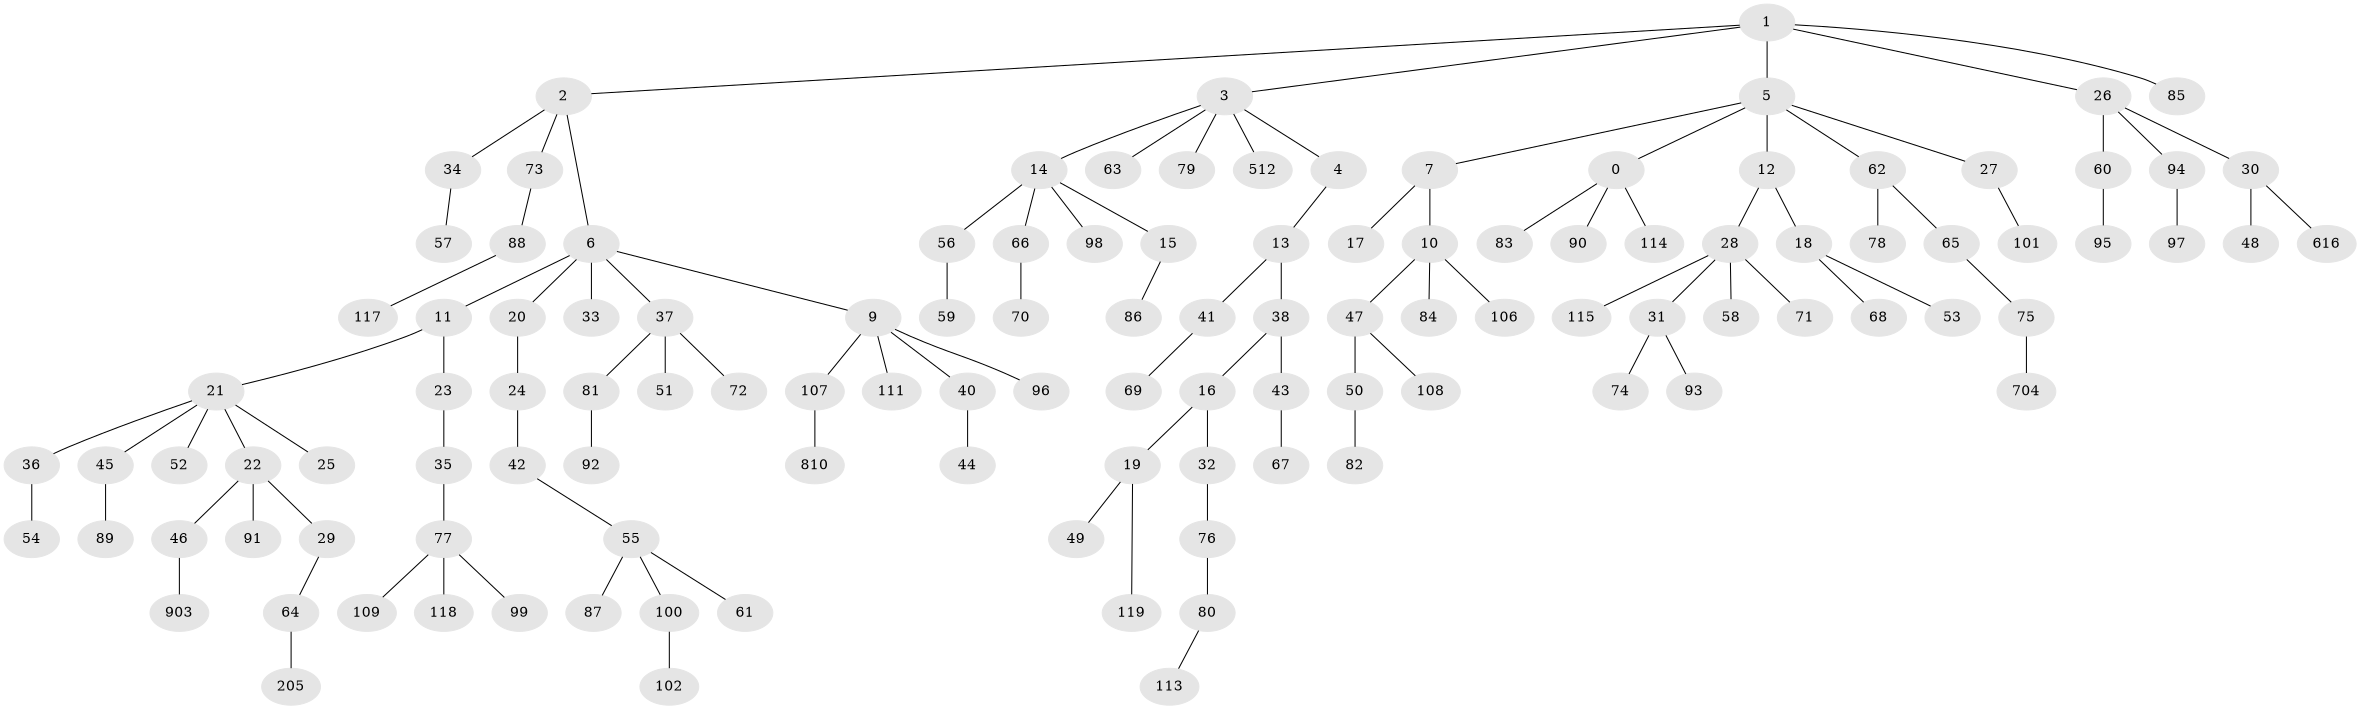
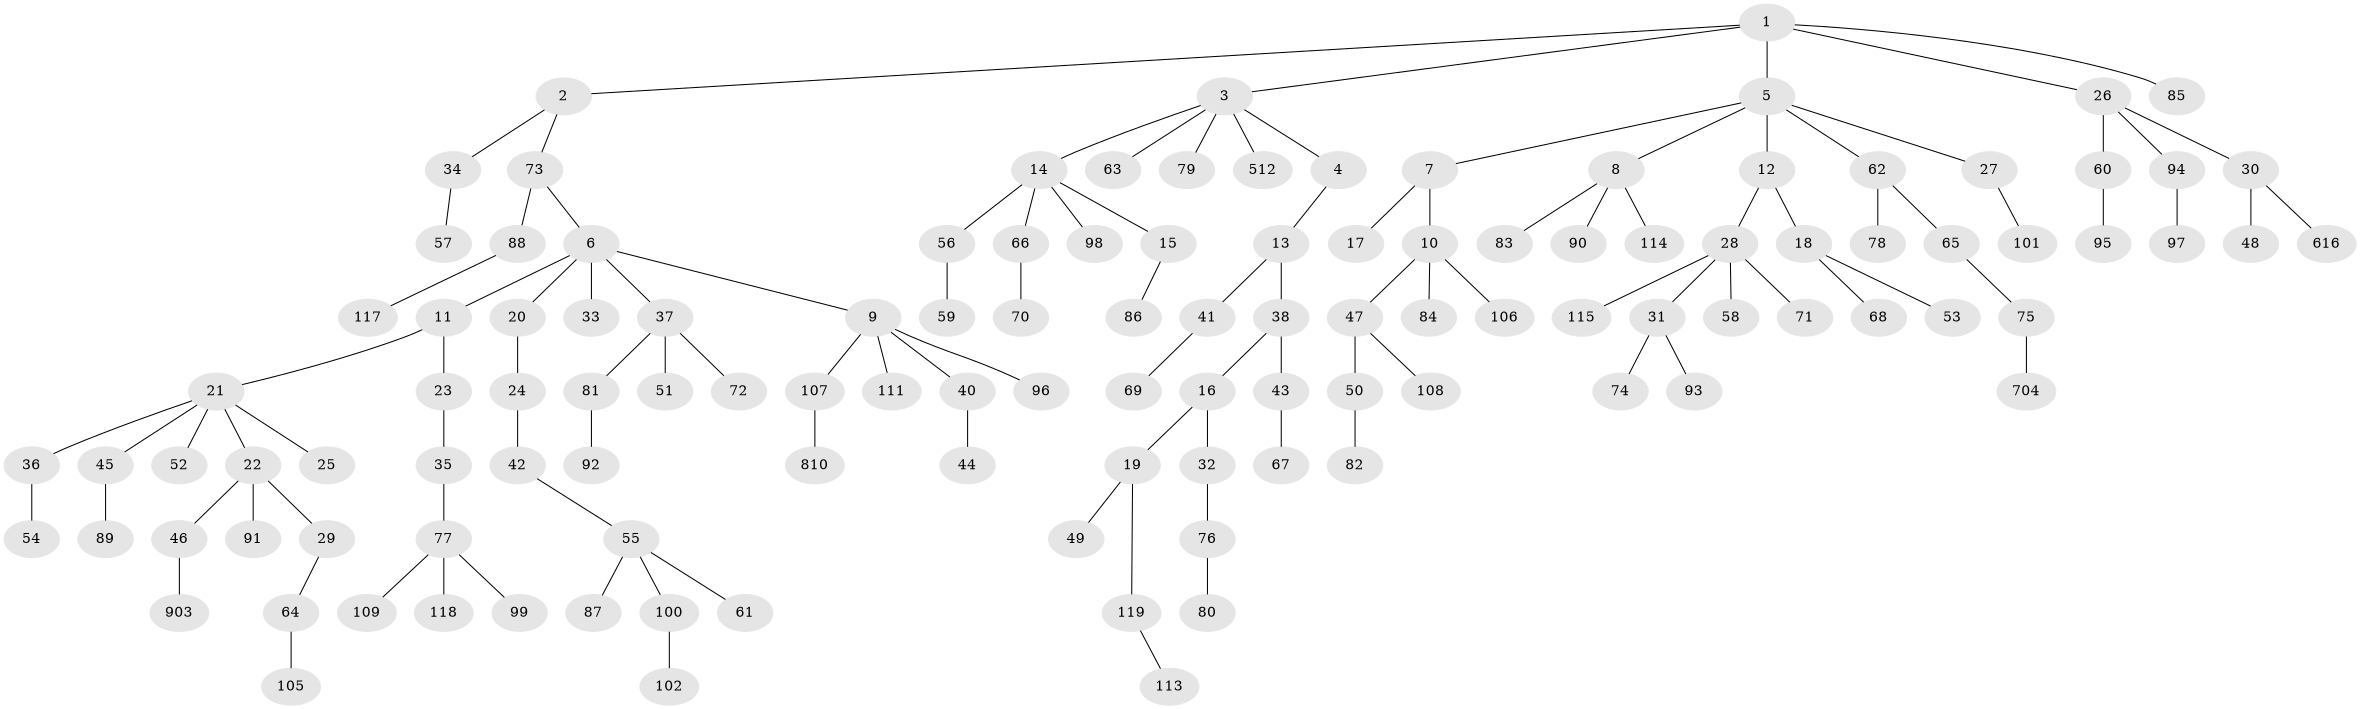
edge "2" -- "6": now "73" -- "6"
node "0": label "0" -> "8"
edge "80" -- "113": now "119" -- "113"
node "205": label "205" -> "105"
